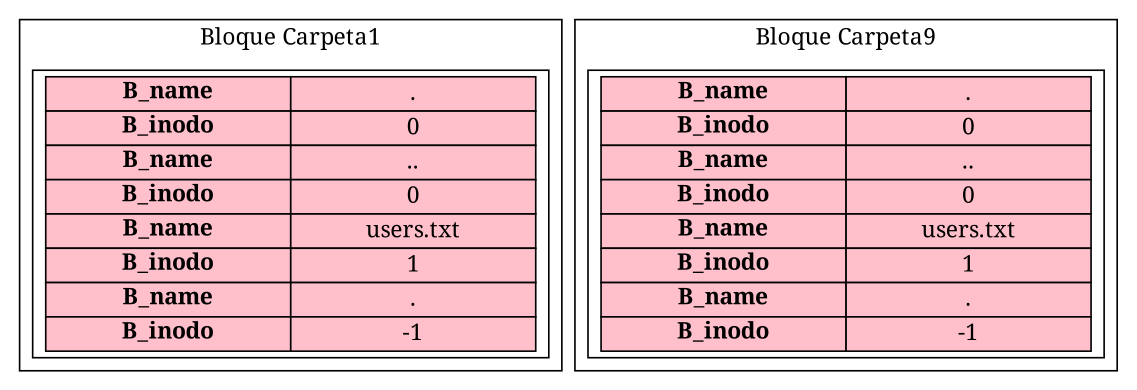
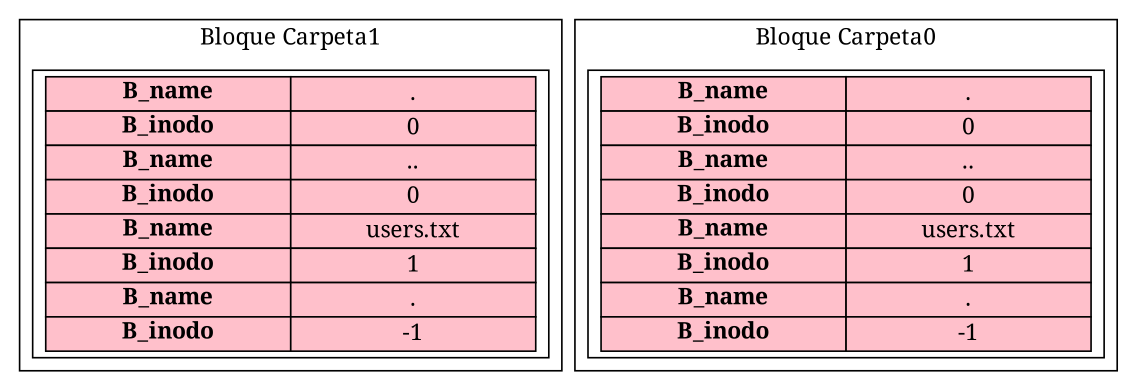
cluster "Bloque Carpeta9": label "Bloque Carpeta9" -> "Bloque Carpeta0"
